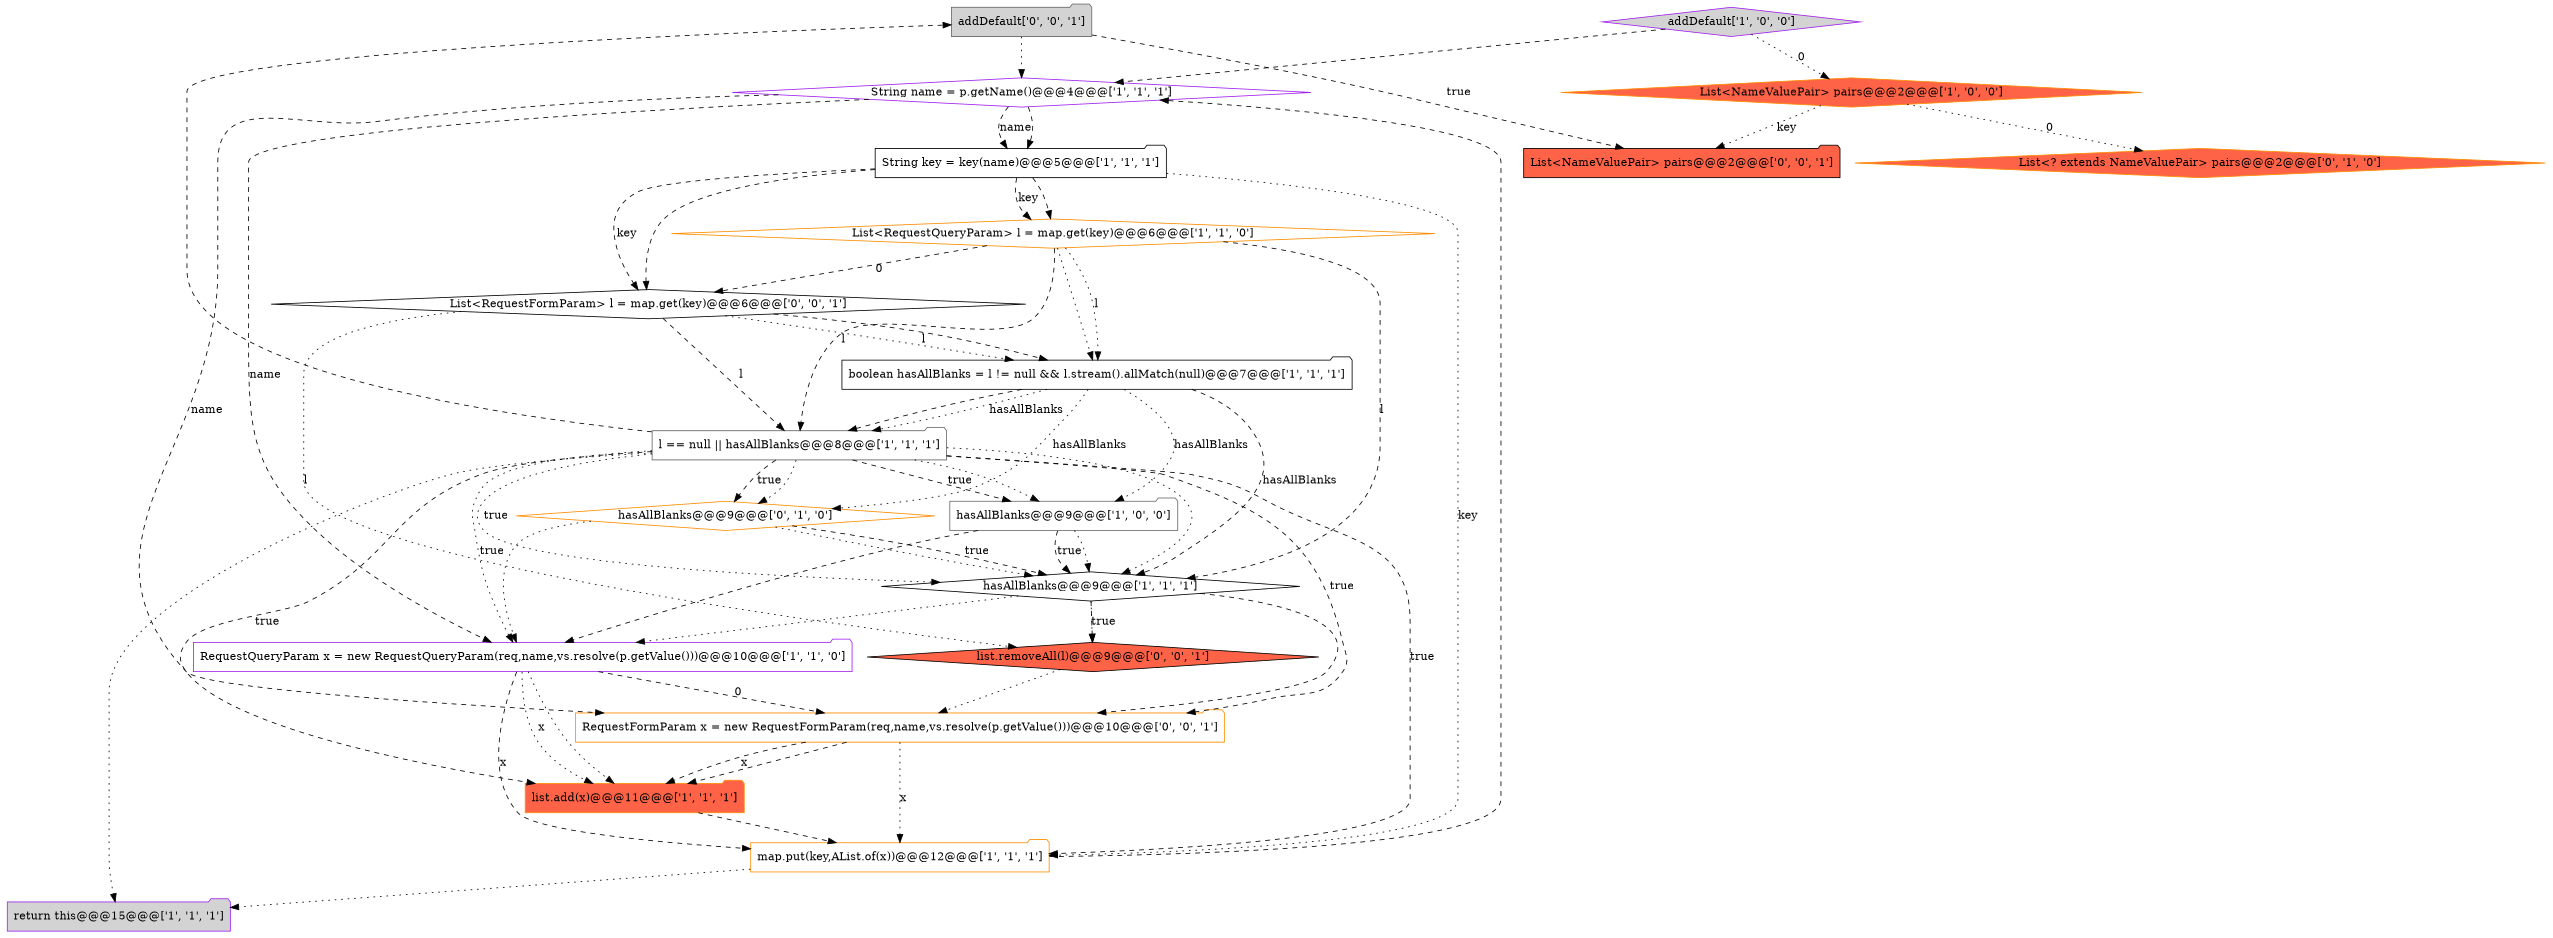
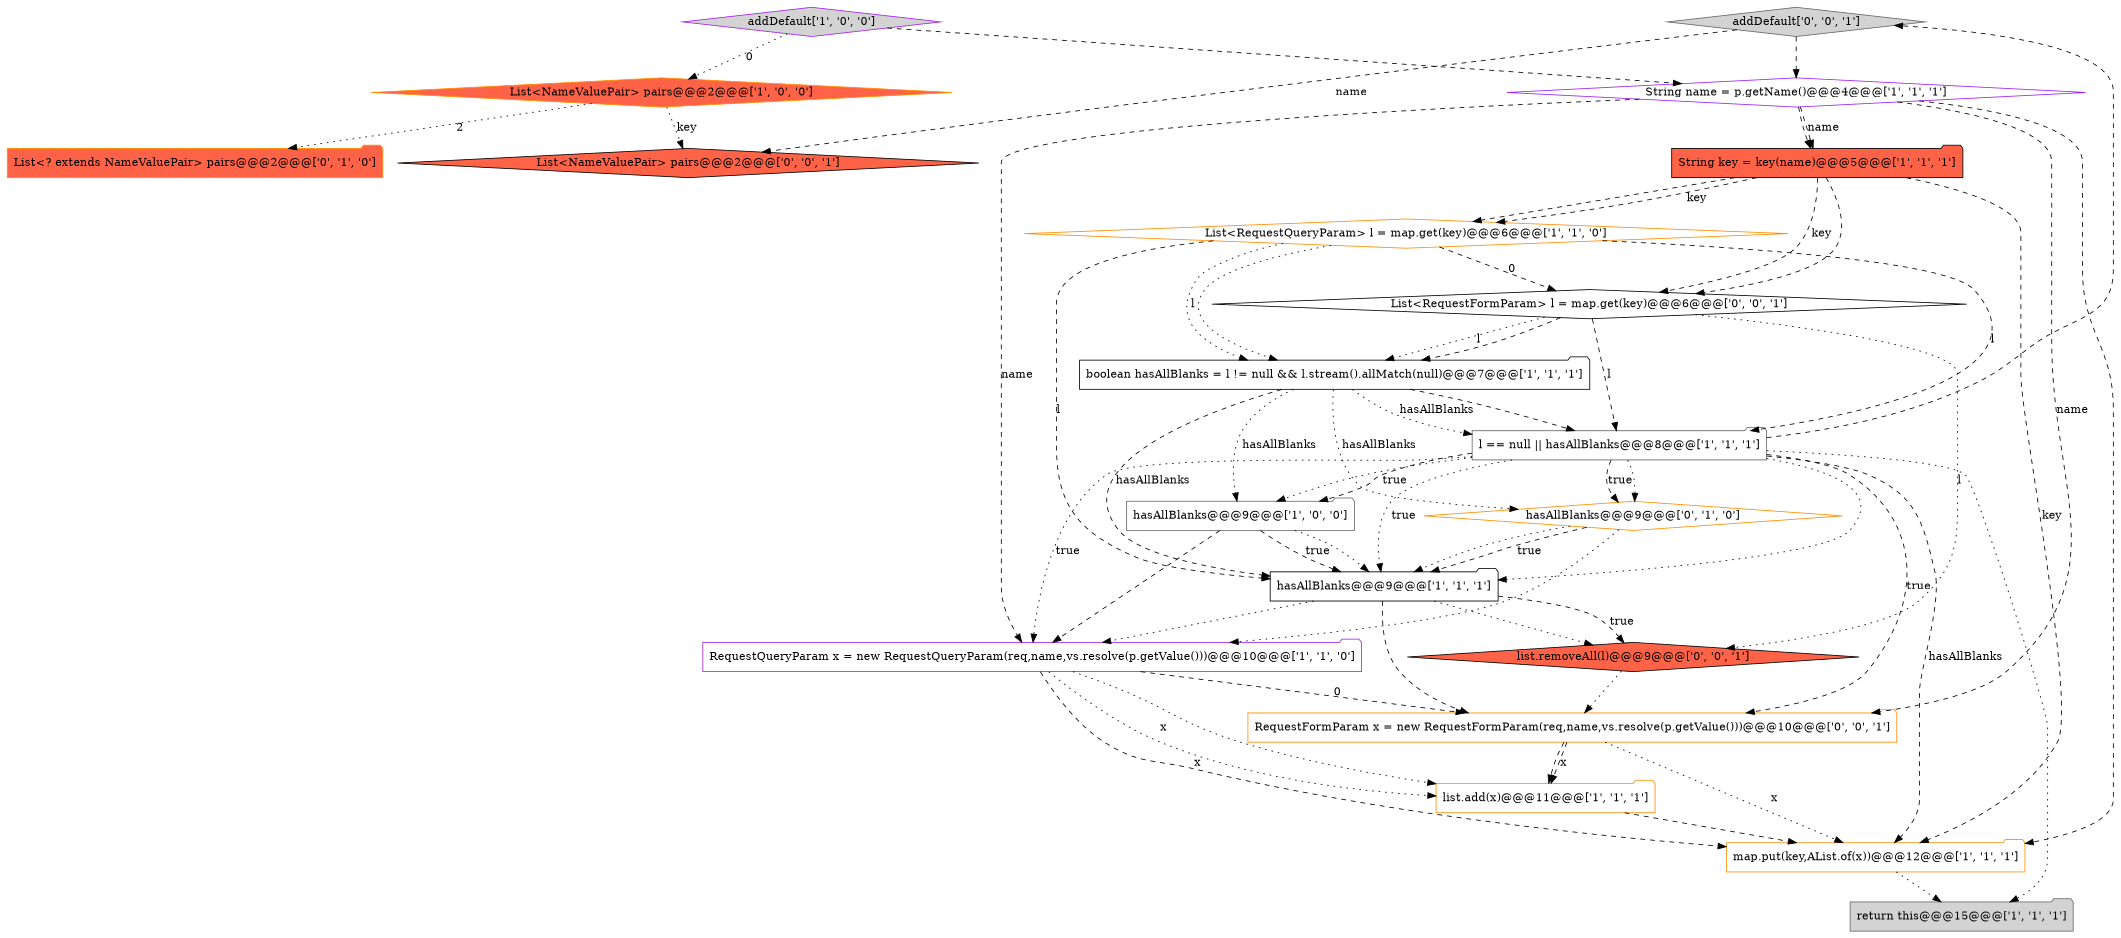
node "addDefault['0', '0', '1']": shape folder -> diamond
edge "addDefault['0', '0', '1']" -> "String name = p.getName()@@@4@@@['1', '1', '1']": style dotted -> dashed
edge "addDefault['0', '0', '1']" -> "List<NameValuePair> pairs@@@2@@@['0', '0', '1']": label "true" -> "name"
edge "List<NameValuePair> pairs@@@2@@@['1', '0', '0']" -> "List<? extends NameValuePair> pairs@@@2@@@['0', '1', '0']": label "0" -> "2"
node "String key = key(name)@@@5@@@['1', '1', '1']": fillcolor white -> tomato
node "List<NameValuePair> pairs@@@2@@@['0', '0', '1']": shape folder -> diamond
node "List<? extends NameValuePair> pairs@@@2@@@['0', '1', '0']": shape diamond -> folder
edge "map.put(key,AList.of(x))@@@12@@@['1', '1', '1']" -> "String name = p.getName()@@@4@@@['1', '1', '1']": reversed
edge "String key = key(name)@@@5@@@['1', '1', '1']" -> "map.put(key,AList.of(x))@@@12@@@['1', '1', '1']": style dotted -> dashed
node "hasAllBlanks@@@9@@@['1', '1', '1']": shape diamond -> folder
edge "l == null || hasAllBlanks@@@8@@@['1', '1', '1']" -> "list.add(x)@@@11@@@['1', '1', '1']": removed, label "true"
edge "l == null || hasAllBlanks@@@8@@@['1', '1', '1']" -> "map.put(key,AList.of(x))@@@12@@@['1', '1', '1']": label "true" -> "hasAllBlanks"
node "list.add(x)@@@11@@@['1', '1', '1']": fillcolor tomato -> white
node "return this@@@15@@@['1', '1', '1']": color purple -> gray40
